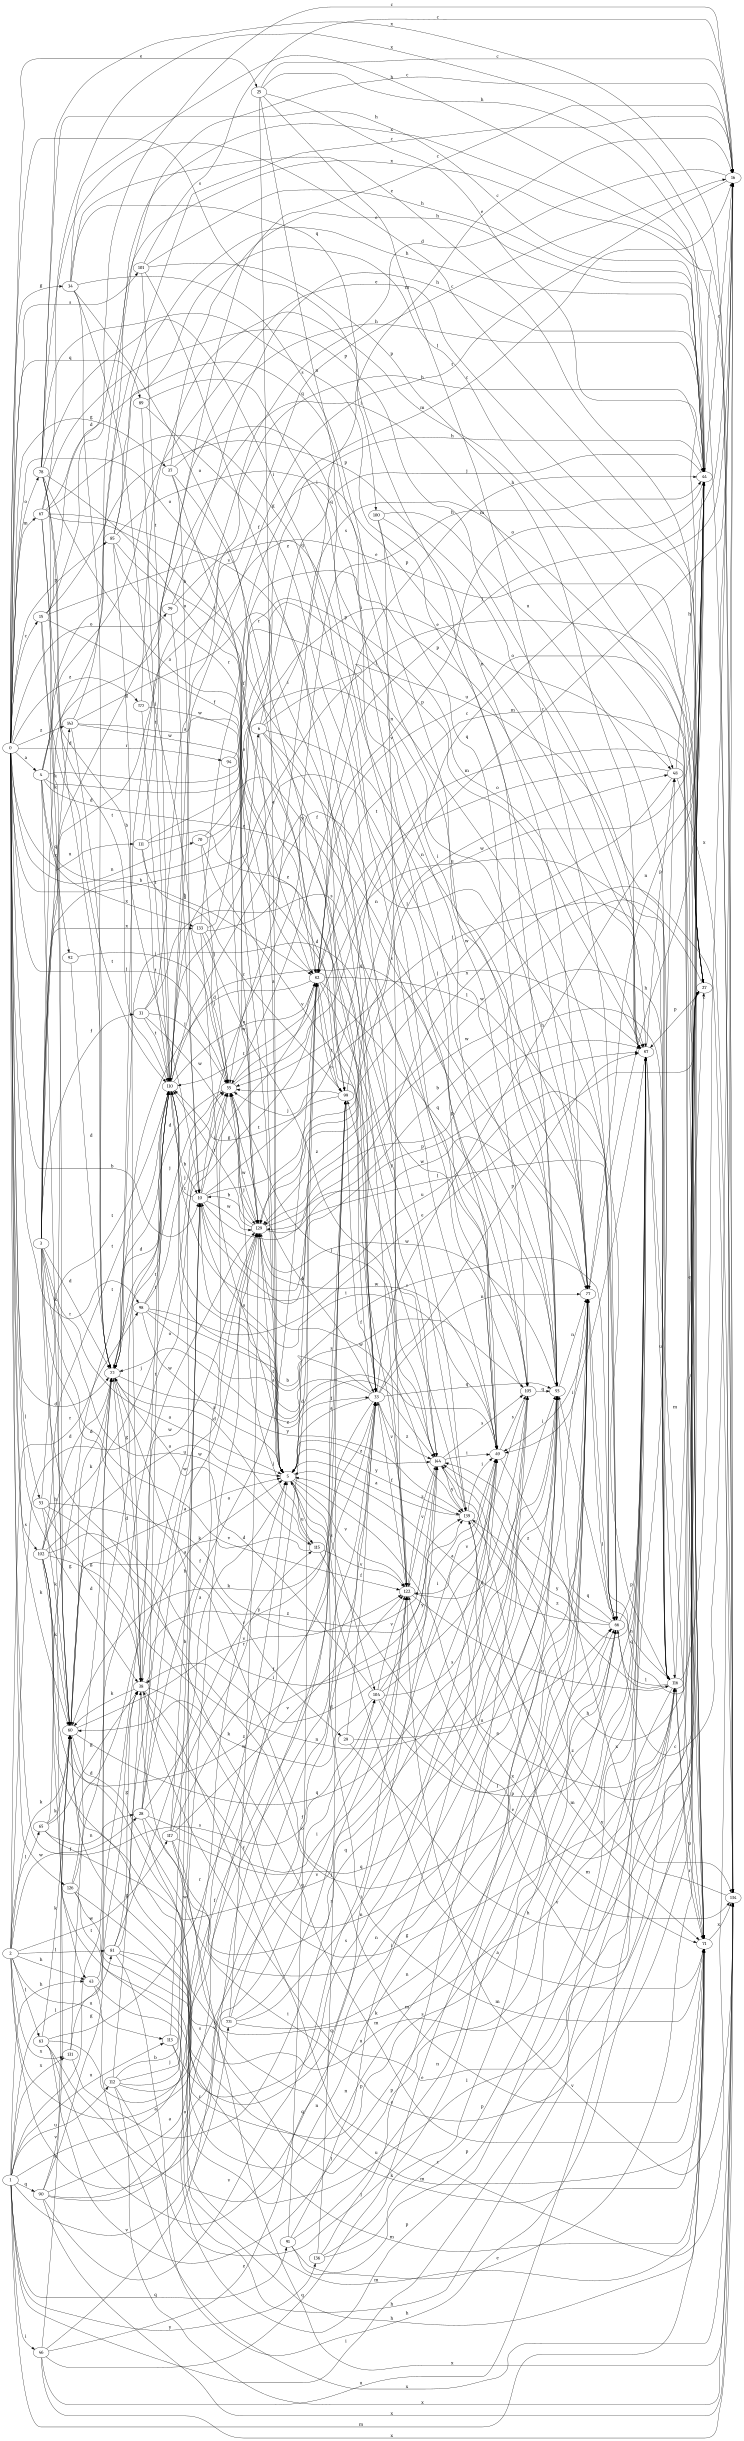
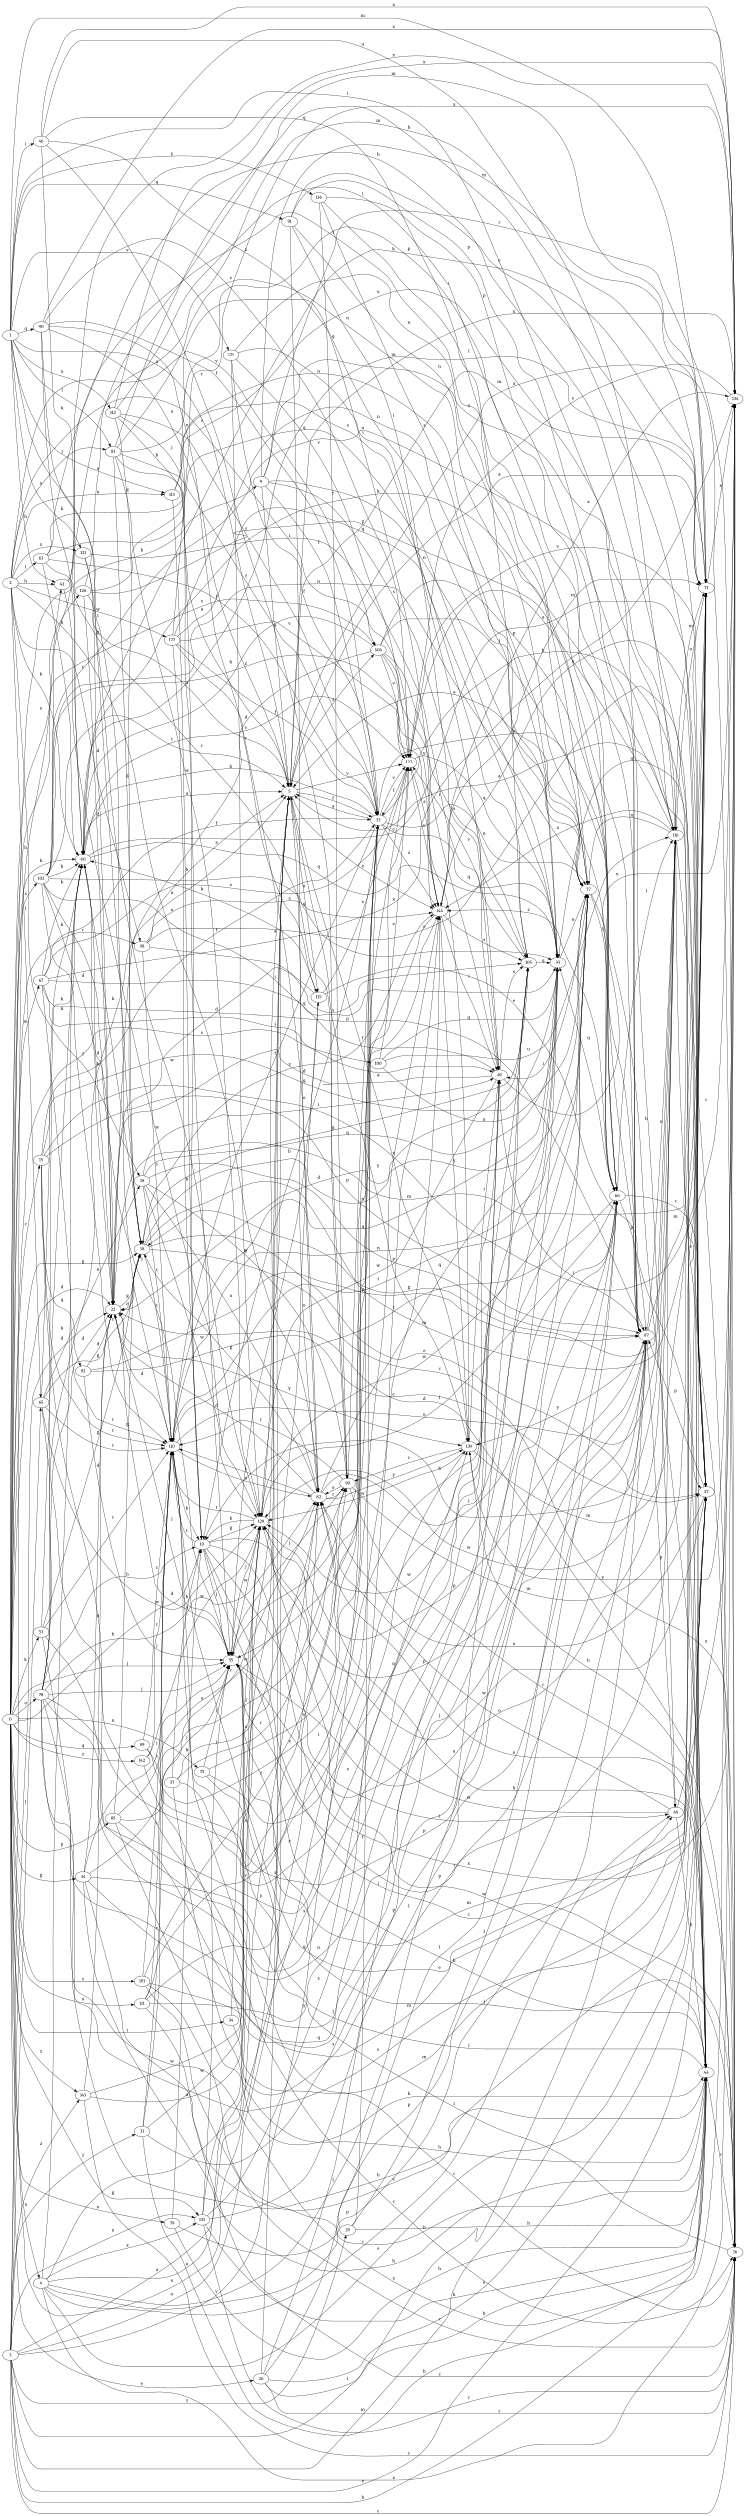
node "25": label "25" -> "26"
edge "67" -> "49": label "g" -> "i"
edge "0" -> "37": now "0" -> "133"
edge "144" -> "134": added, label "x"
edge "81" -> "33": added, label "f"
node "172": label "172" -> "142"
node "6": label "6" -> "9"
edge "82" -> "71": now "99" -> "71"
edge "85" -> "93": now "102" -> "93"
node "70": label "70" -> "75"
edge "44" -> "77": removed, label "n"
edge "143" -> "49": removed, label "i"
edge "16" -> "5": added, label "a"
edge "98" -> "55": now "78" -> "55"
edge "10" -> "129": label "w" -> "g"
edge "92" -> "87": added, label "p"
edge "10" -> "49": removed, label "i"
edge "92" -> "27": added, label "e"
edge "0" -> "53": label "j" -> "k"
edge "102" -> "5": label "a" -> "t"
edge "116" -> "66": reversed
edge "112" -> "129": now "65" -> "129"
node "104": label "104" -> "604"
edge "29" -> "66": label "u" -> "l"
node "117": label "117" -> "127"
edge "0" -> "126": label "w" -> "e"
edge "116" -> "71": label "r" -> "m"
edge "3" -> "65": added, label "l"
node "721": label "721" -> "121"
edge "90" -> "60": label "v" -> "k"
edge "126" -> "71": label "h" -> "m"
